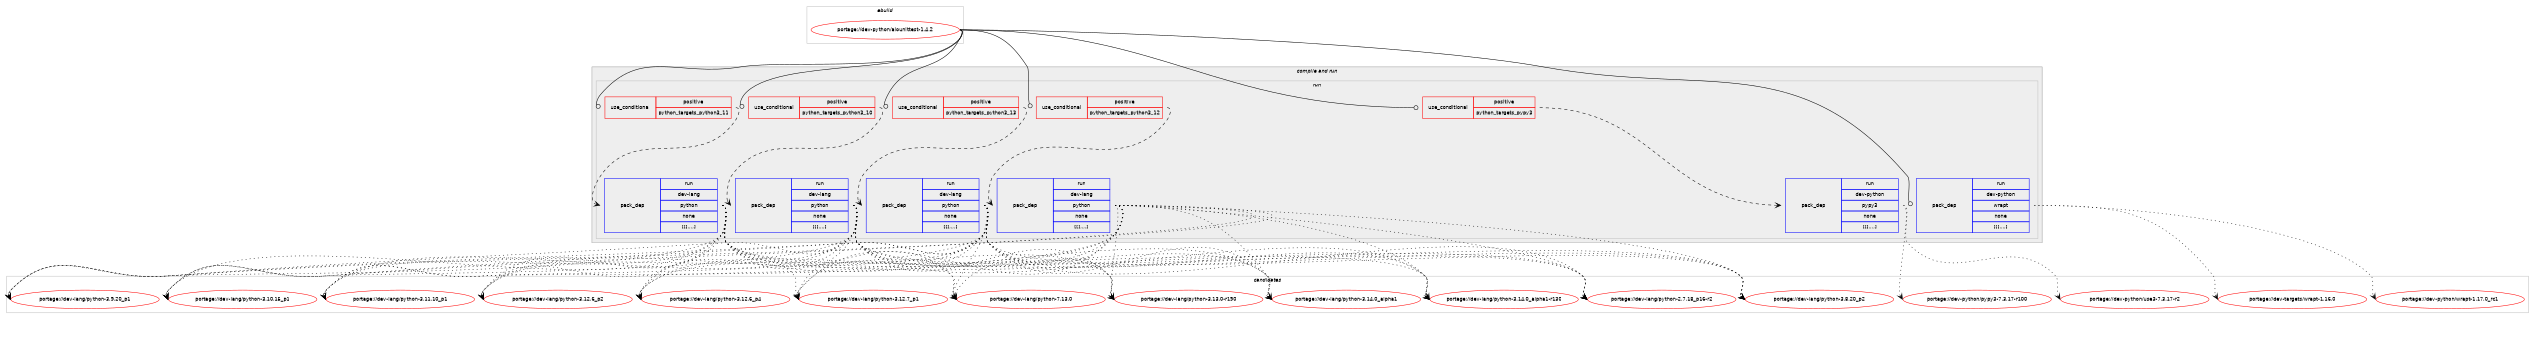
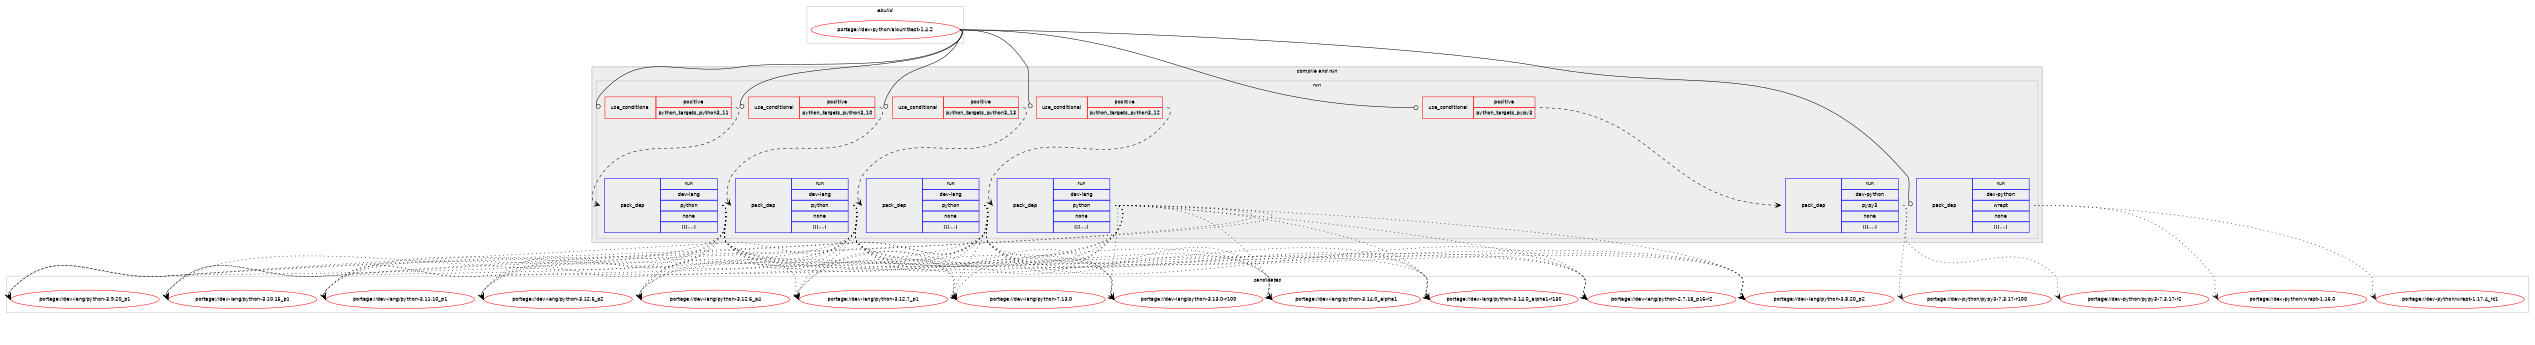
node "portage://dev-lang/python-3.13.0-r190": label "portage://dev-lang/python-3.13.0-r190" -> "portage://dev-lang/python-3.13.0-r100"
node "portage://dev-python/use3-7.3.17-r2": label "portage://dev-python/use3-7.3.17-r2" -> "portage://dev-python/pypy3-7.3.17-r2"
node "portage://dev-targets/wrapt-1.16.0": label "portage://dev-targets/wrapt-1.16.0" -> "portage://dev-python/wrapt-1.16.0"
node "portage://dev-python/wrapt-1.17.0_rc1": label "portage://dev-python/wrapt-1.17.0_rc1" -> "portage://dev-python/wrapt-1.17.4_rc1"
